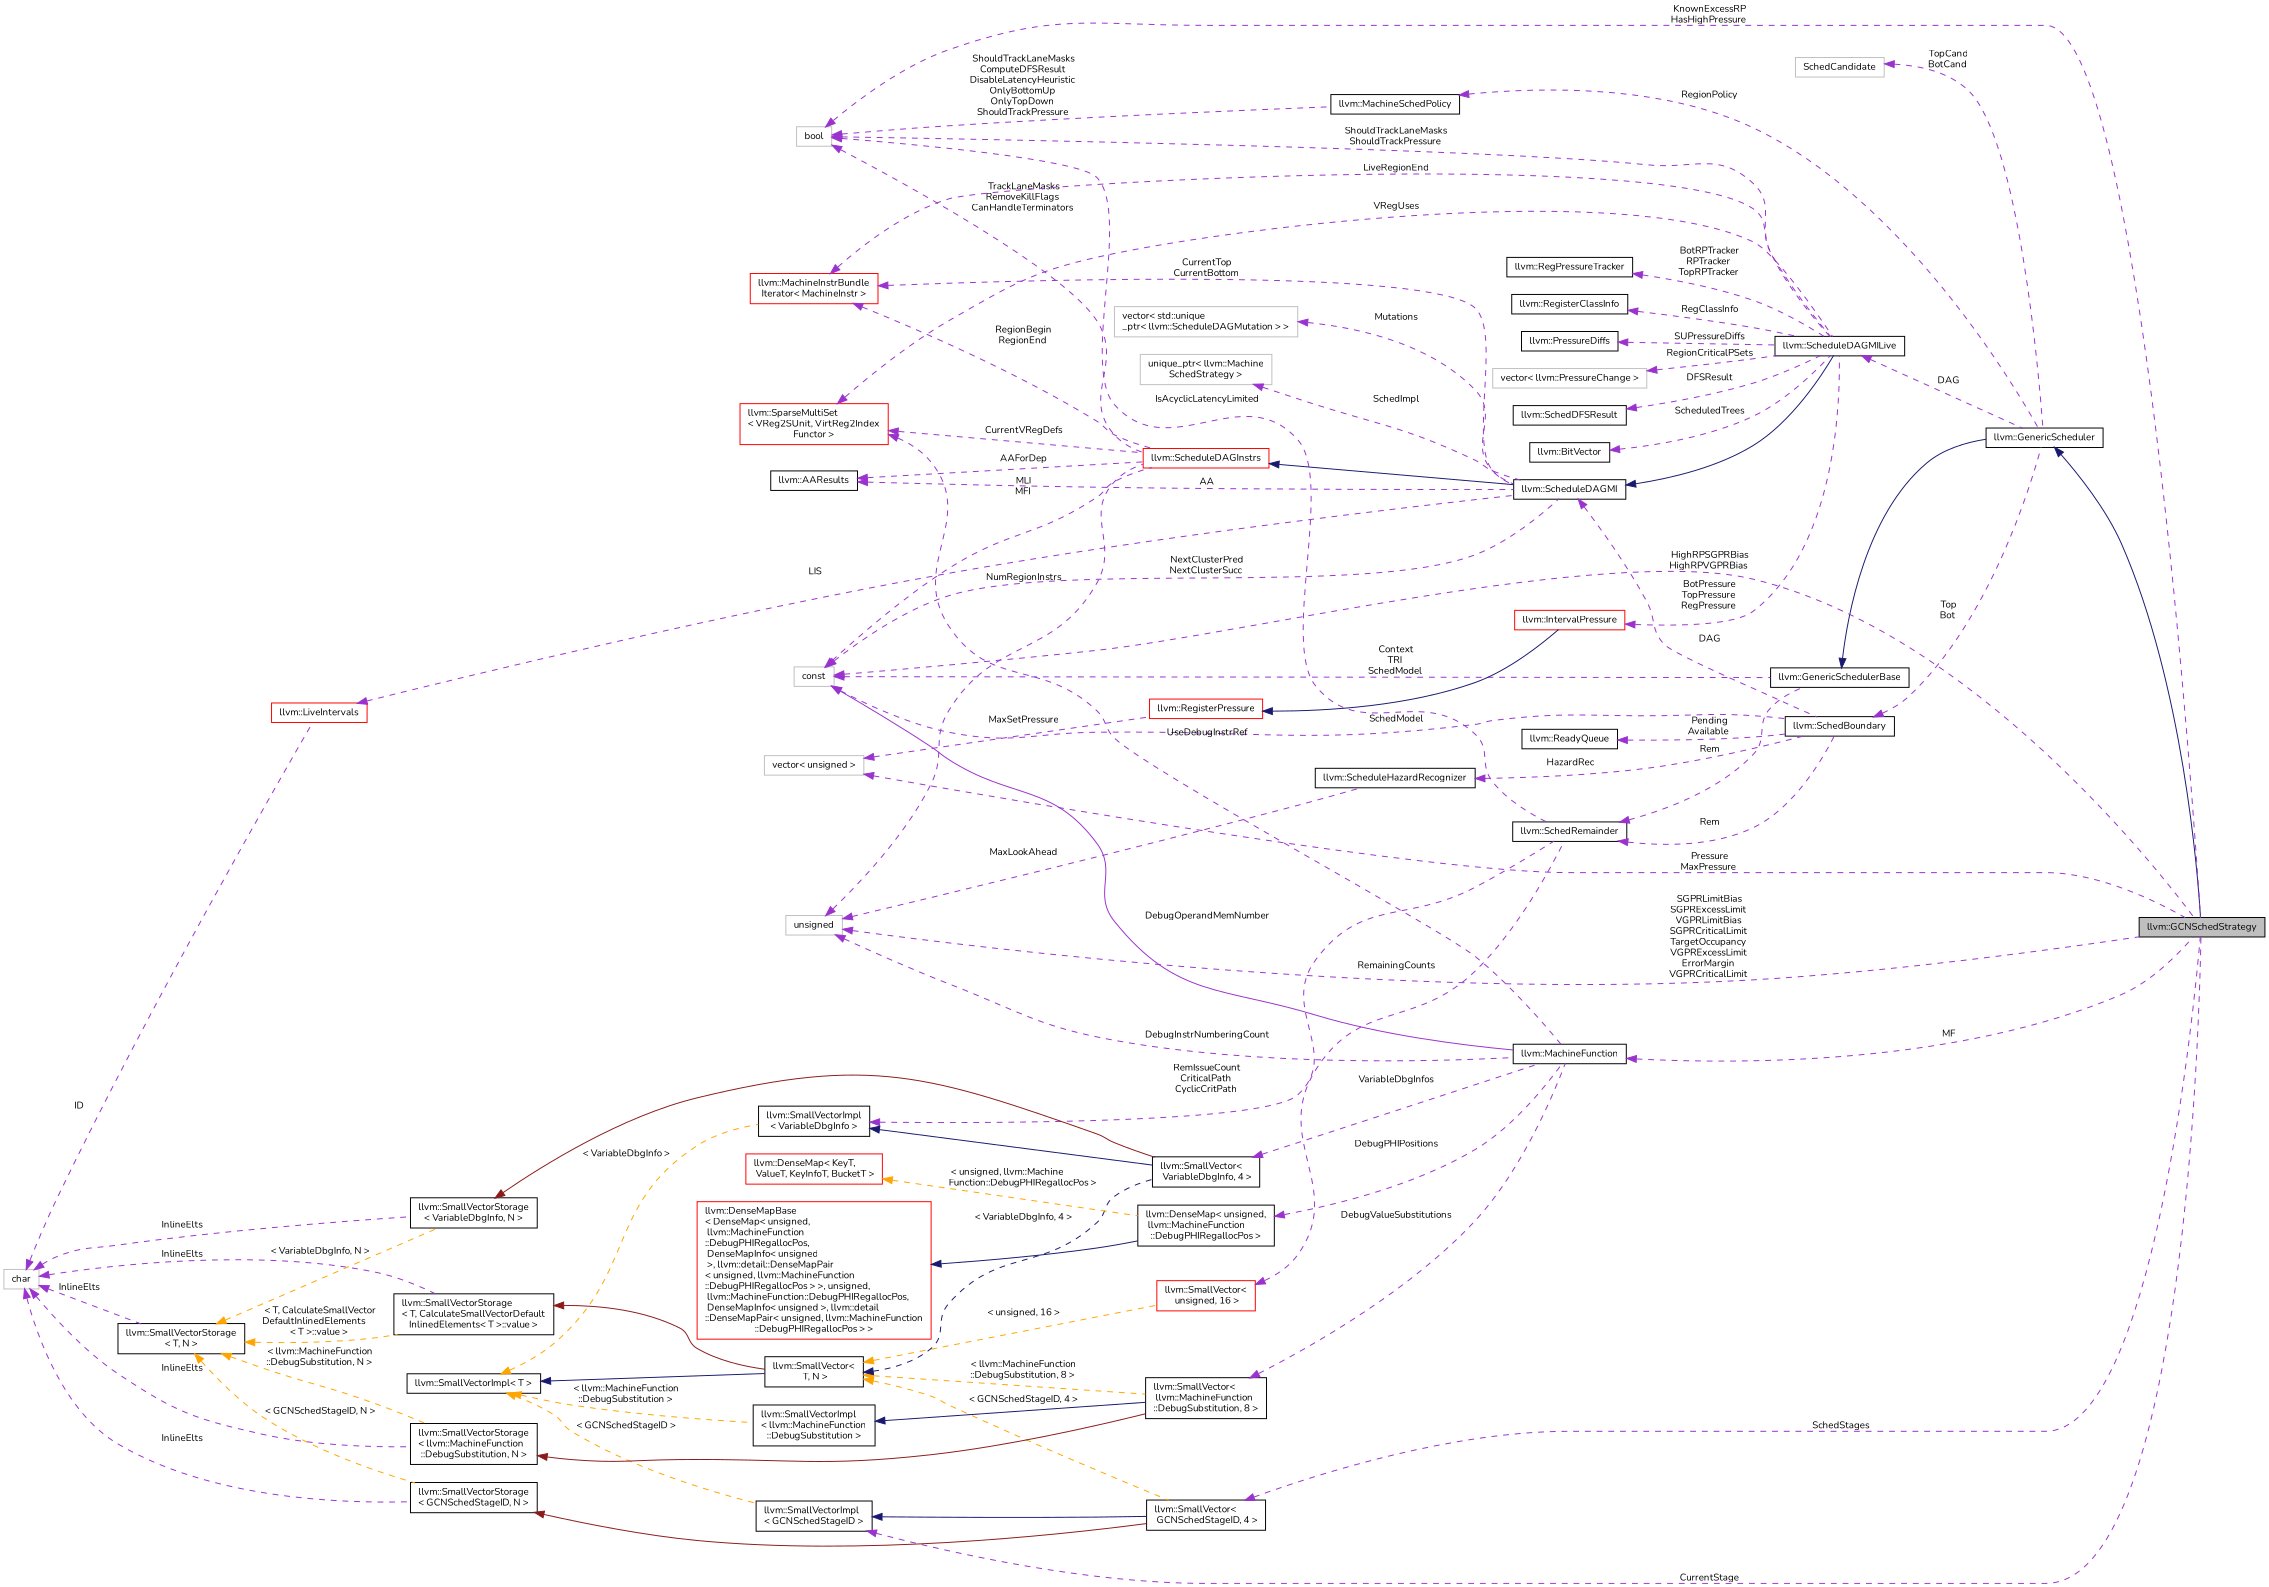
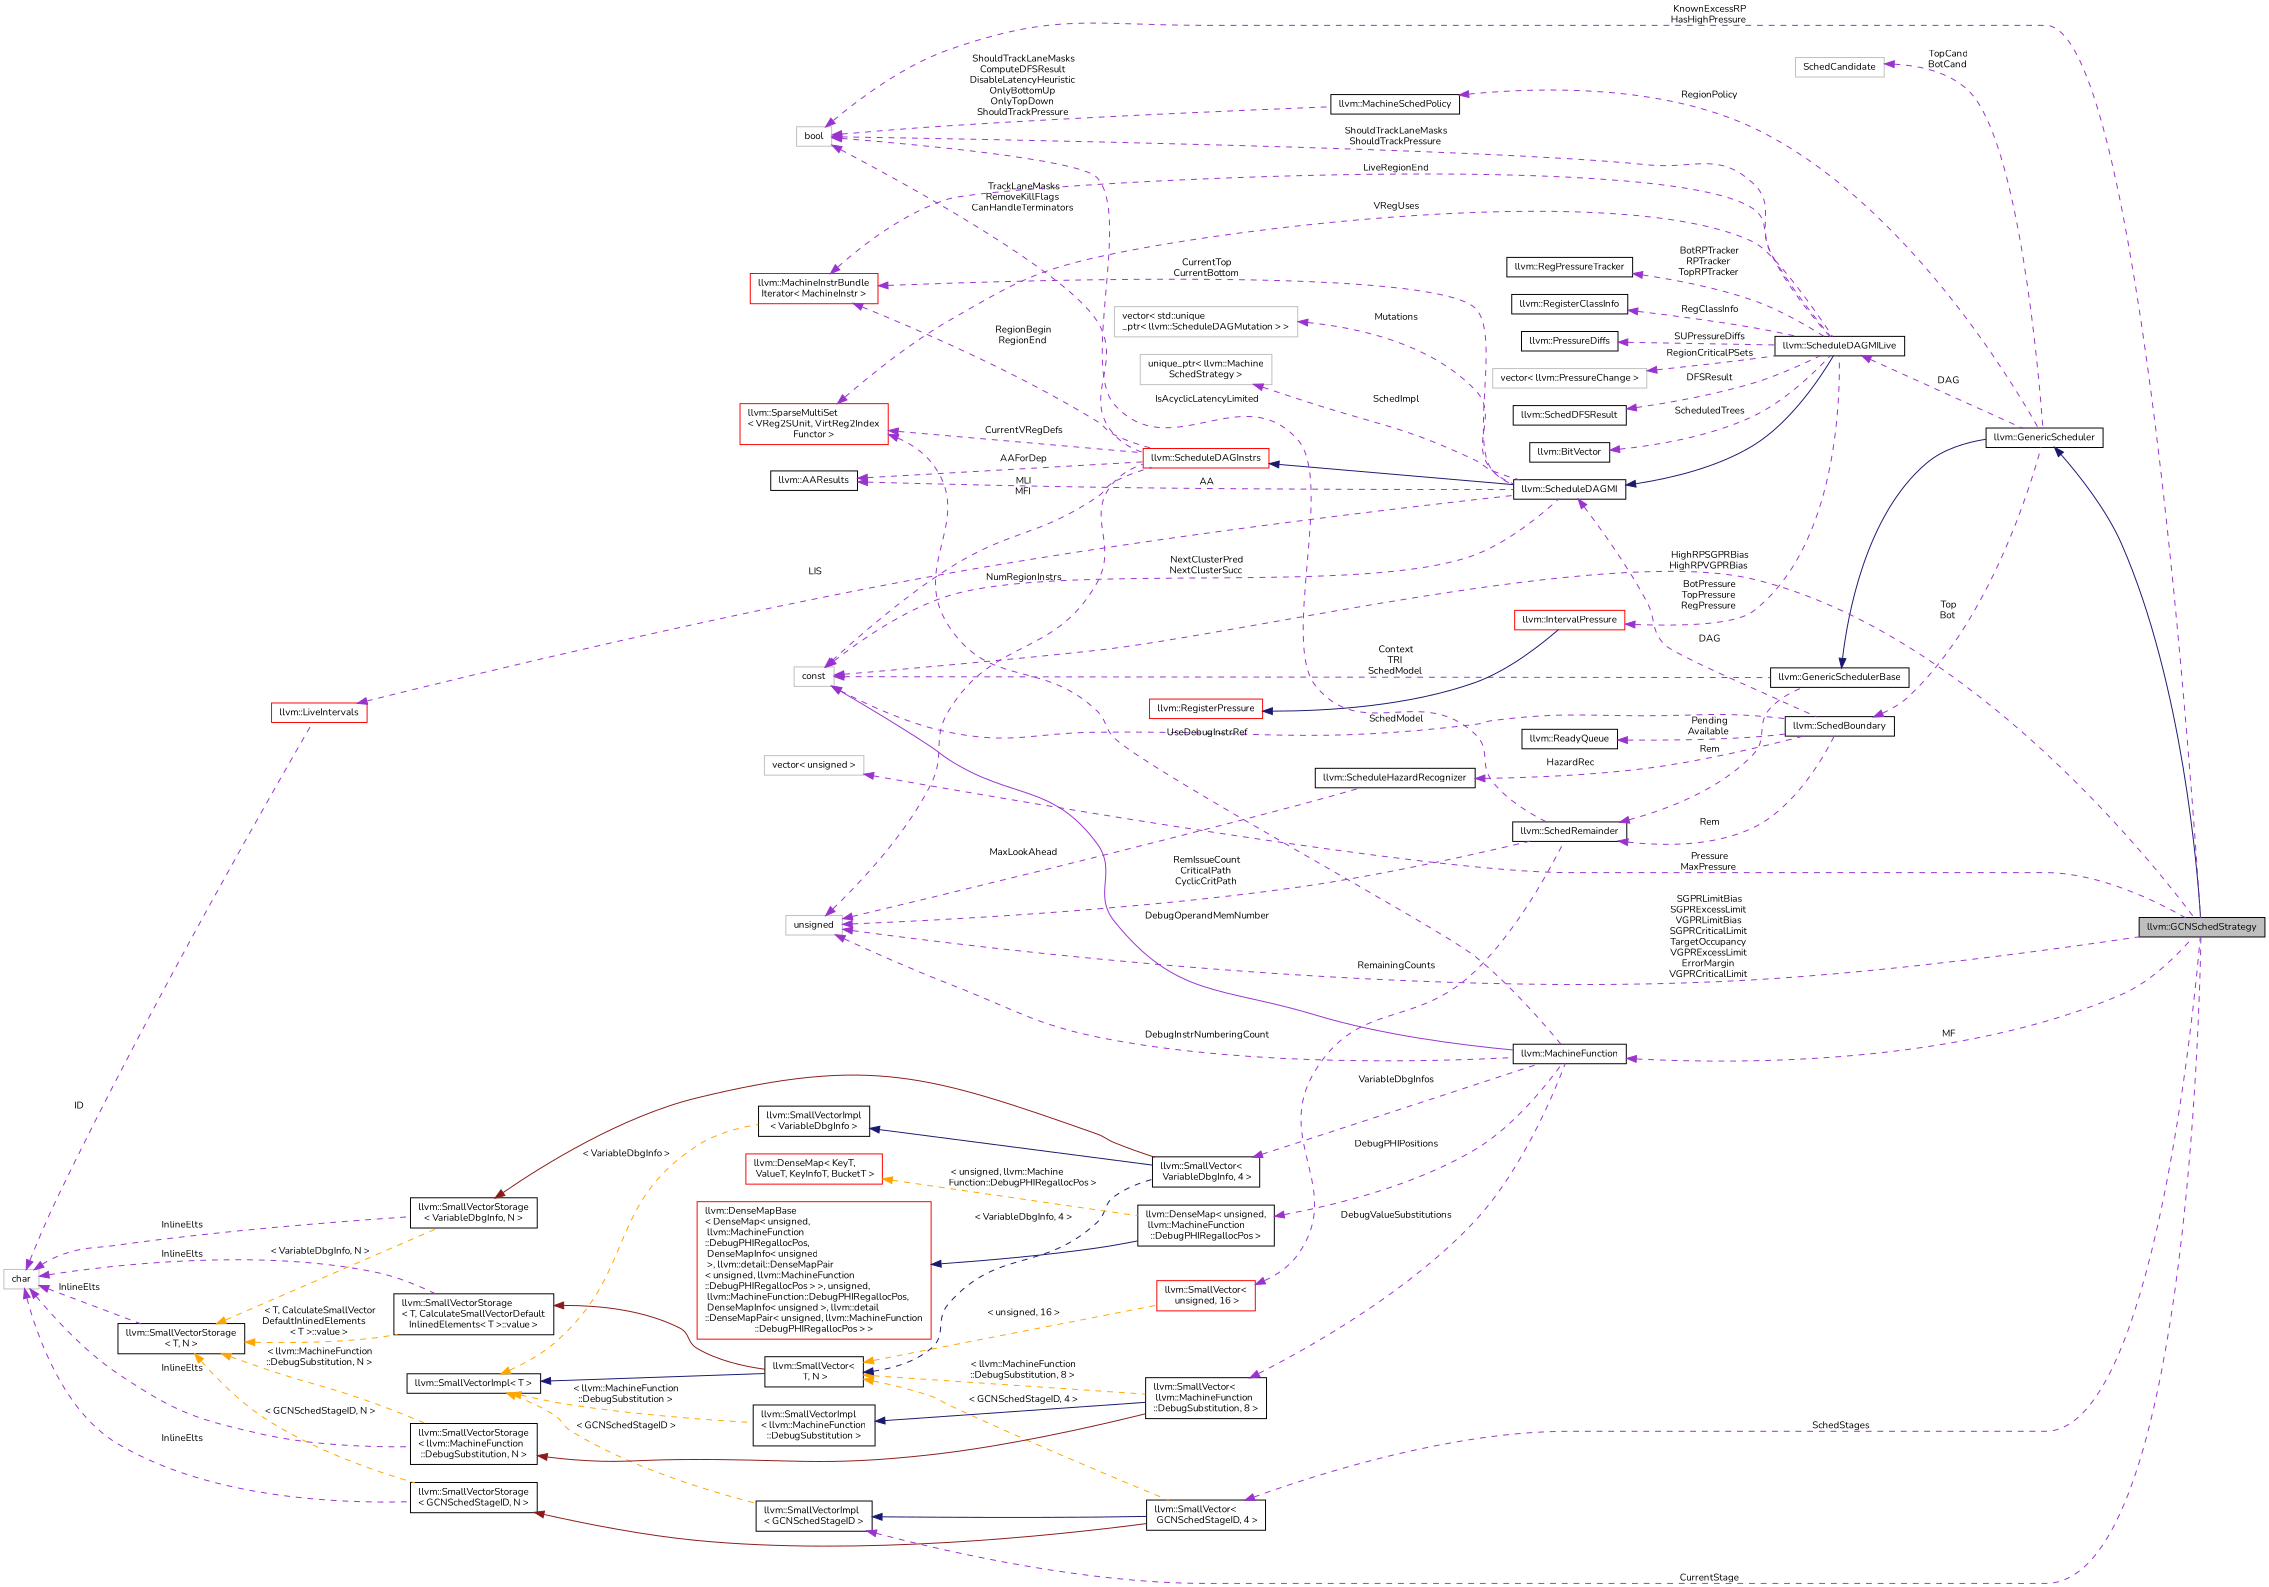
edge "llvm::RegisterPressure" -> "vector< unsigned >": removed, label "MaxSetPressure"
edge "llvm::SchedRemainder" -> "llvm::SmallVectorImpl < VariableDbgInfo >": now "llvm::SchedRemainder" -> "unsigned"
